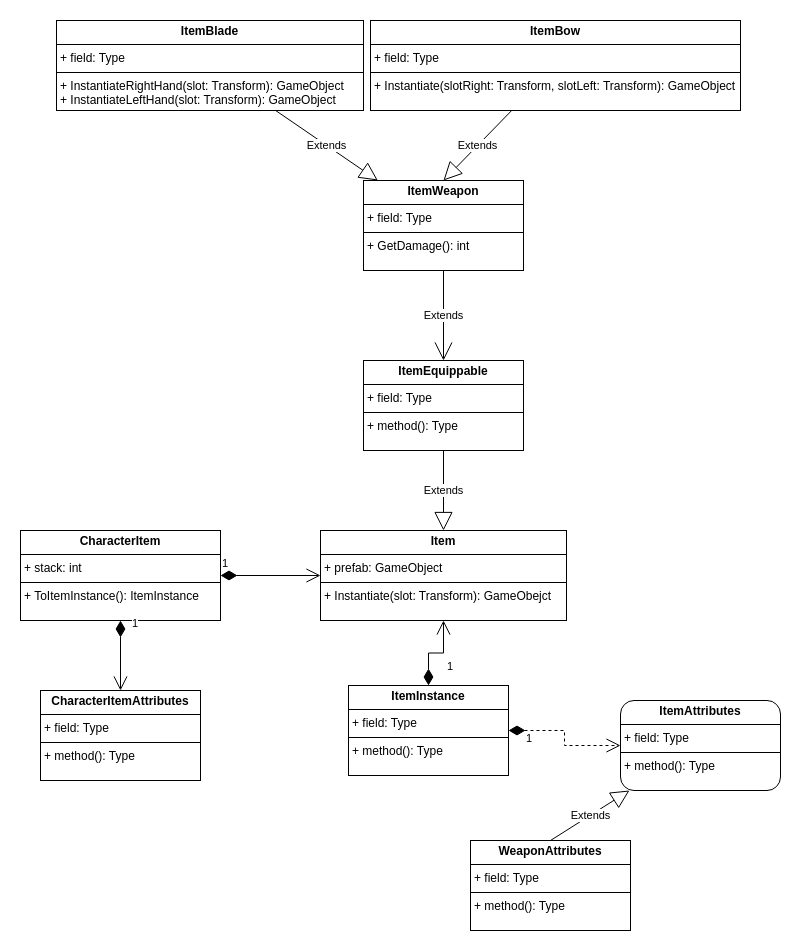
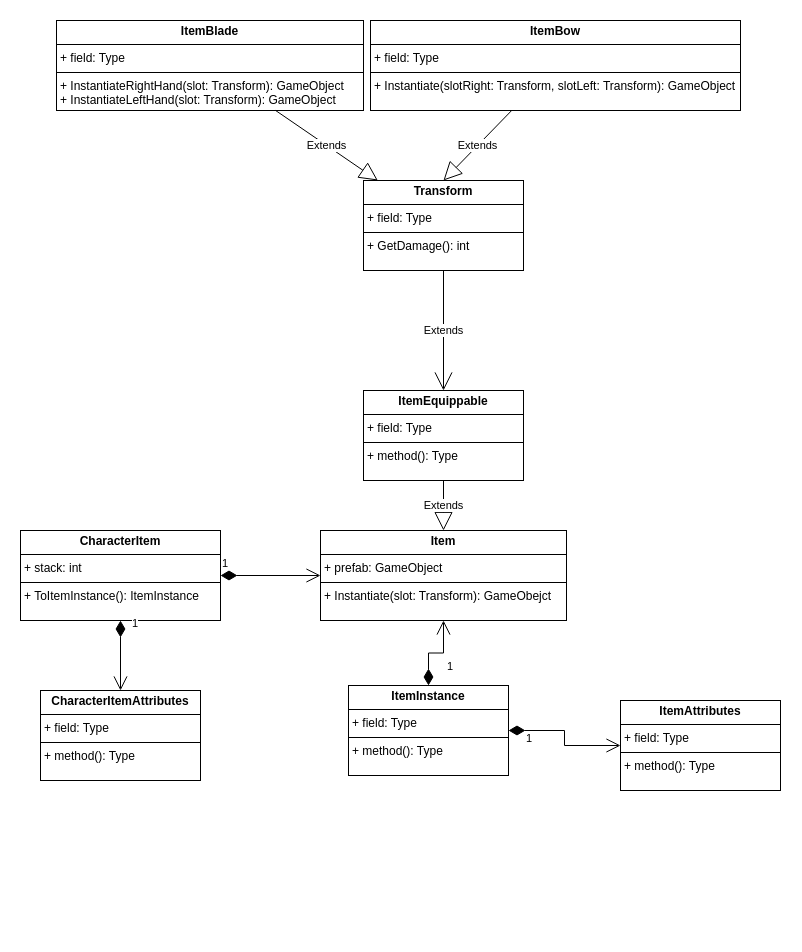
node "ItemWeapon + field: Type + GetDamage(): int": label "ItemWeapon + field: Type + GetDamage(): int" -> "Transform + field: Type + GetDamage(): int"
node "ItemEquippable + field: Type + method(): Type": moved (444, 406) -> (444, 436)
edge "ItemInstance + field: Type + method(): Type" -- "ItemAttributes + field: Type + method(): Type": style dashed -> solid
node "ItemAttributes + field: Type + method(): Type": shape rounded rectangle -> rectangle
edge "WeaponAttributes + field: Type + method(): Type" -> "ItemAttributes + field: Type + method(): Type": removed, label "Extends"
node "WeaponAttributes + field: Type + method(): Type": removed
